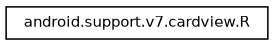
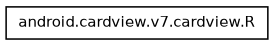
node "android.support.v7.cardview.R": label "android.support.v7.cardview.R" -> "android.cardview.v7.cardview.R"
